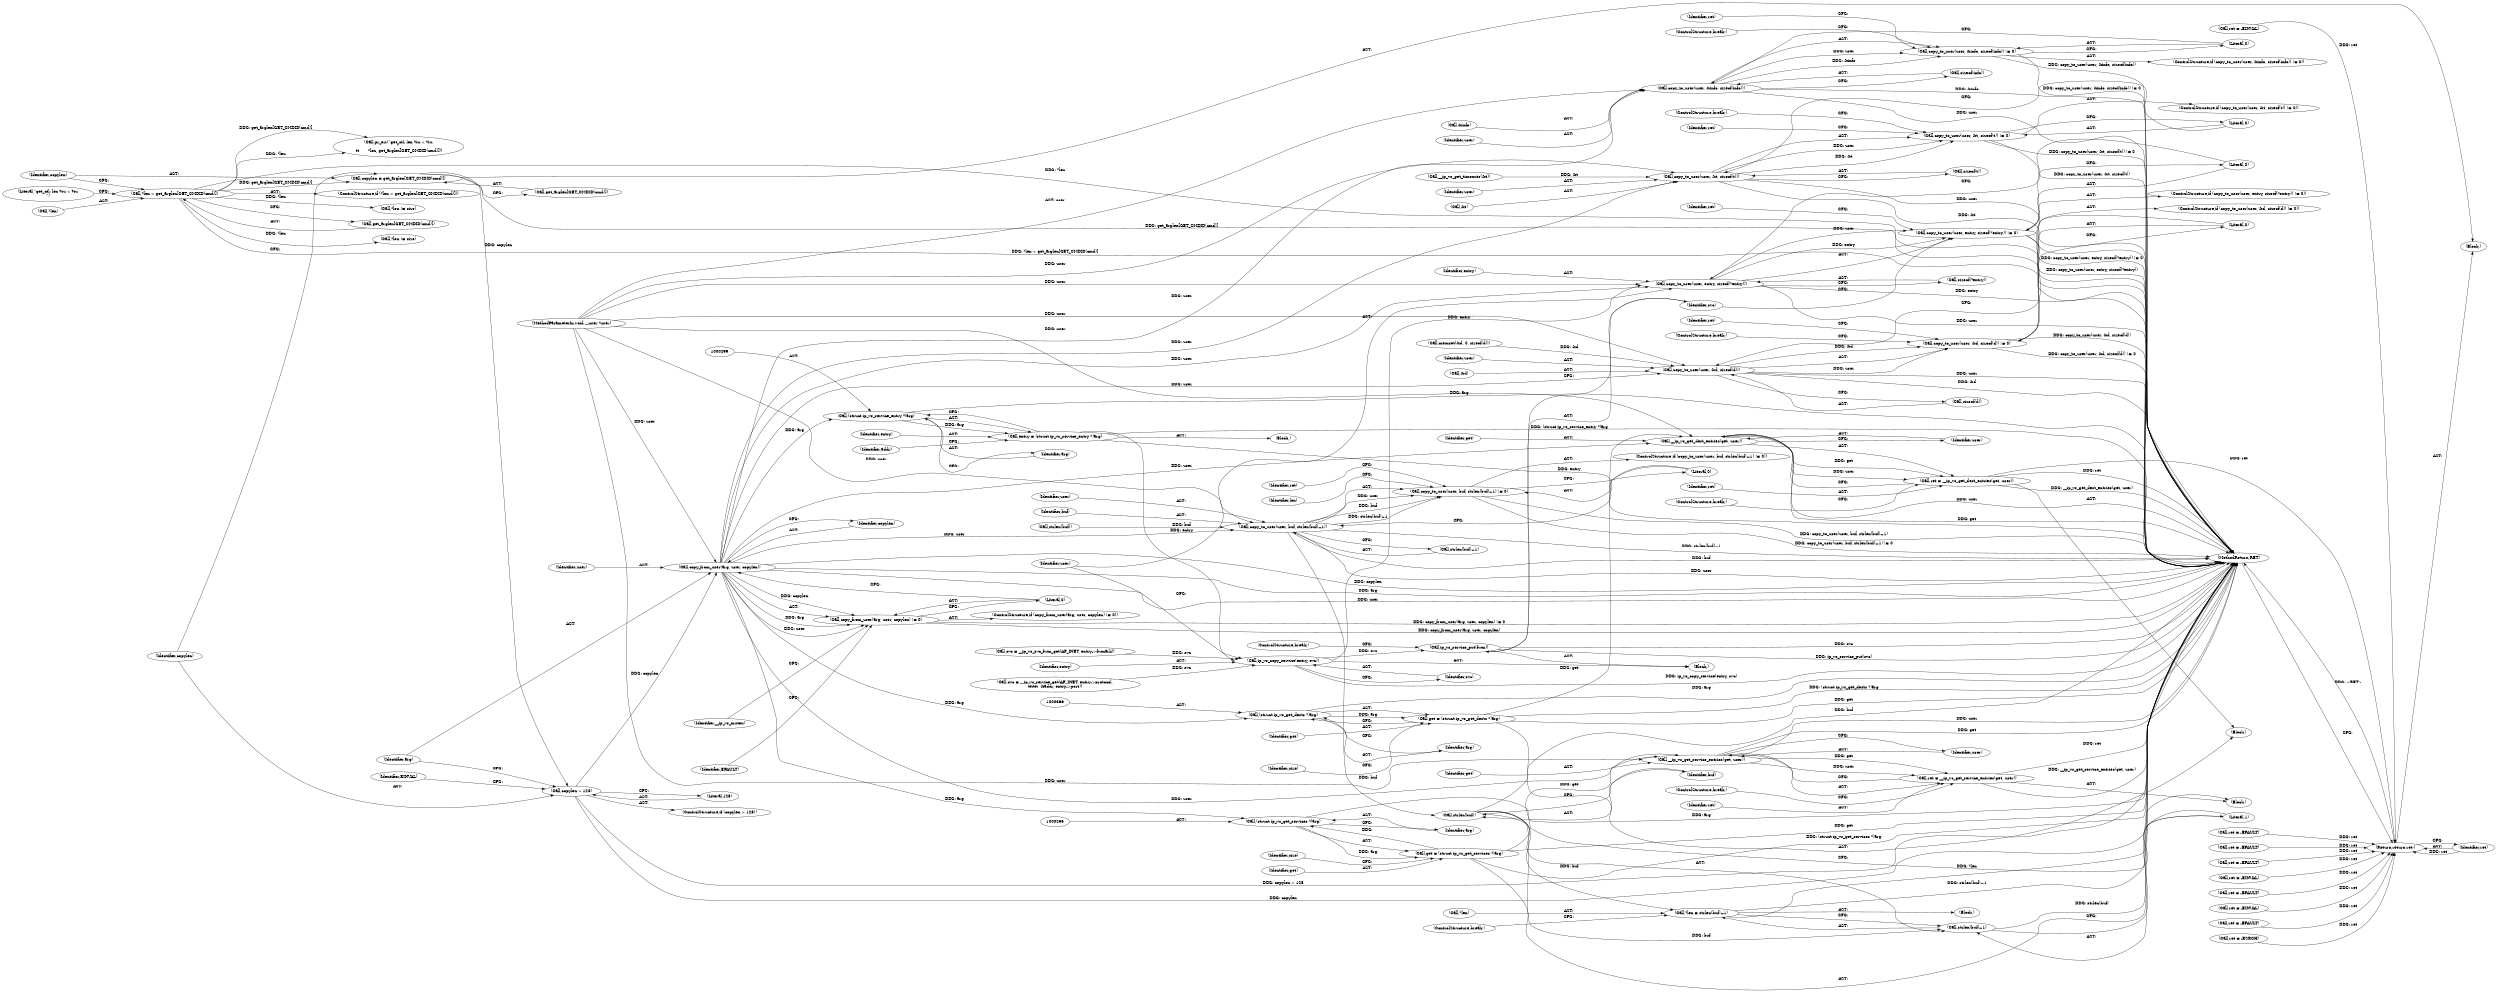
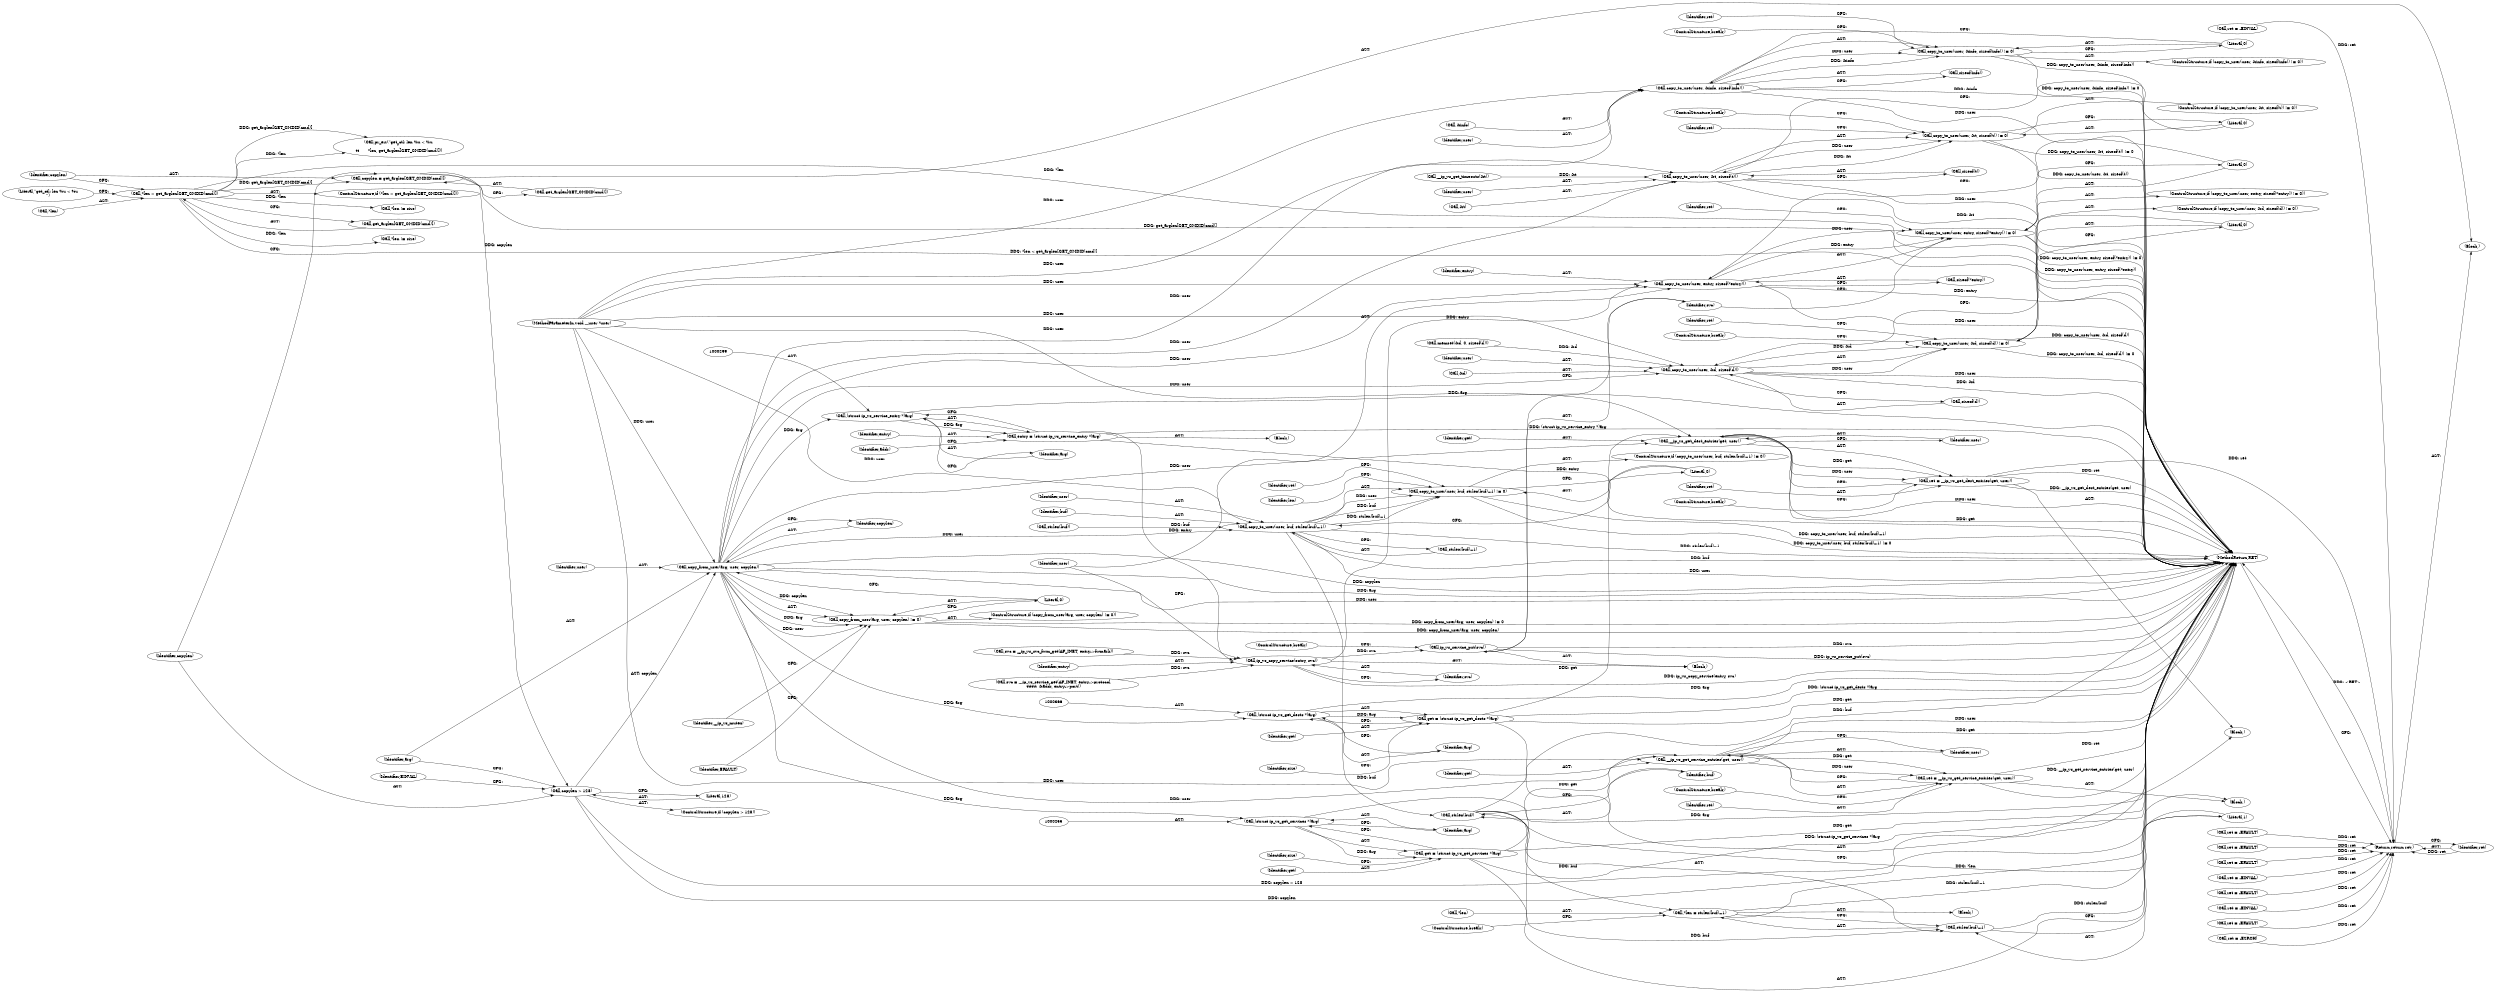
edge "(MethodParameterIn,void __user *user)" -> "(Call,copy_to_user(user, &info, sizeof(info)))": label "AST: user" -> "DDG: user"
node "(Call,ip_vs_service_put(fwm))": label "(Call,ip_vs_service_put(fwm))" -> "(Call,ip_vs_service_put(svc))"
edge "(Call,copylen > 128)" -> "(Call,copy_from_user(arg, user, copylen))": label "DDG: copylen" -> "AST: copylen"
edge "(Call,get = (struct ip_vs_get_services *)arg)" -> "(Call,(struct ip_vs_get_services *)arg)": label "DDG: " -> "CFG: "
